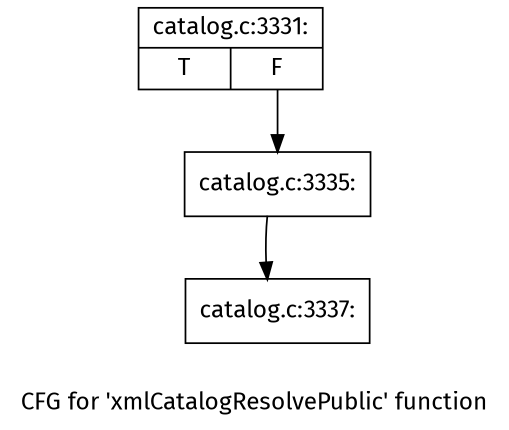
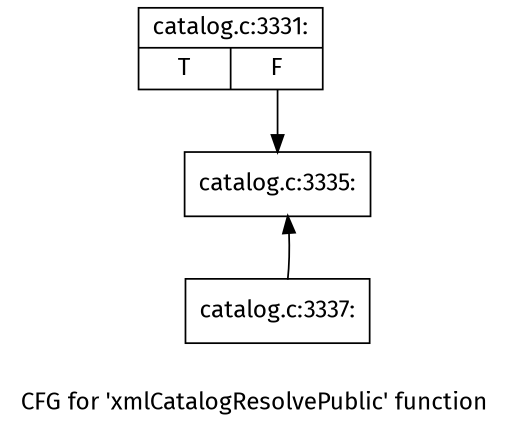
edge "catalog.c:3335:" -> "catalog.c:3337:": reversed
